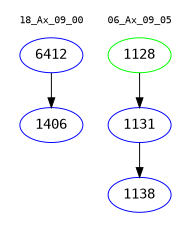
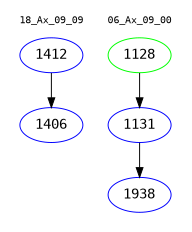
cluster "18_Ax_09_00": label "18_Ax_09_00" -> "18_Ax_09_09"
cluster "06_Ax_09_05": label "06_Ax_09_05" -> "06_Ax_09_00"
node "6412": label "6412" -> "1412"
node "1138": label "1138" -> "1938"
